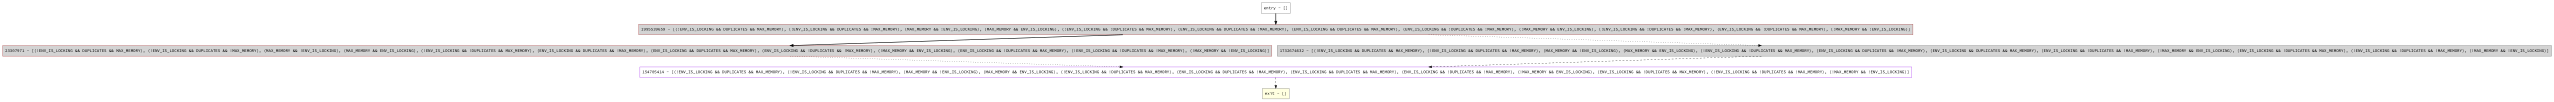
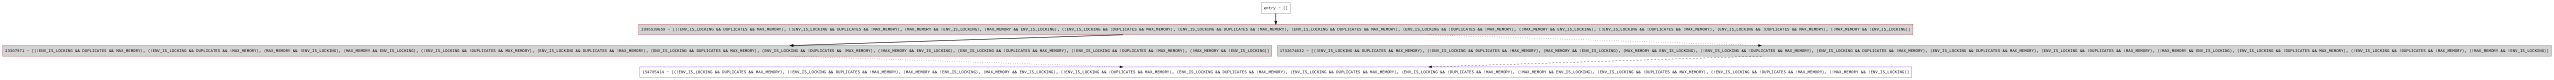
node "exit - []": removed
